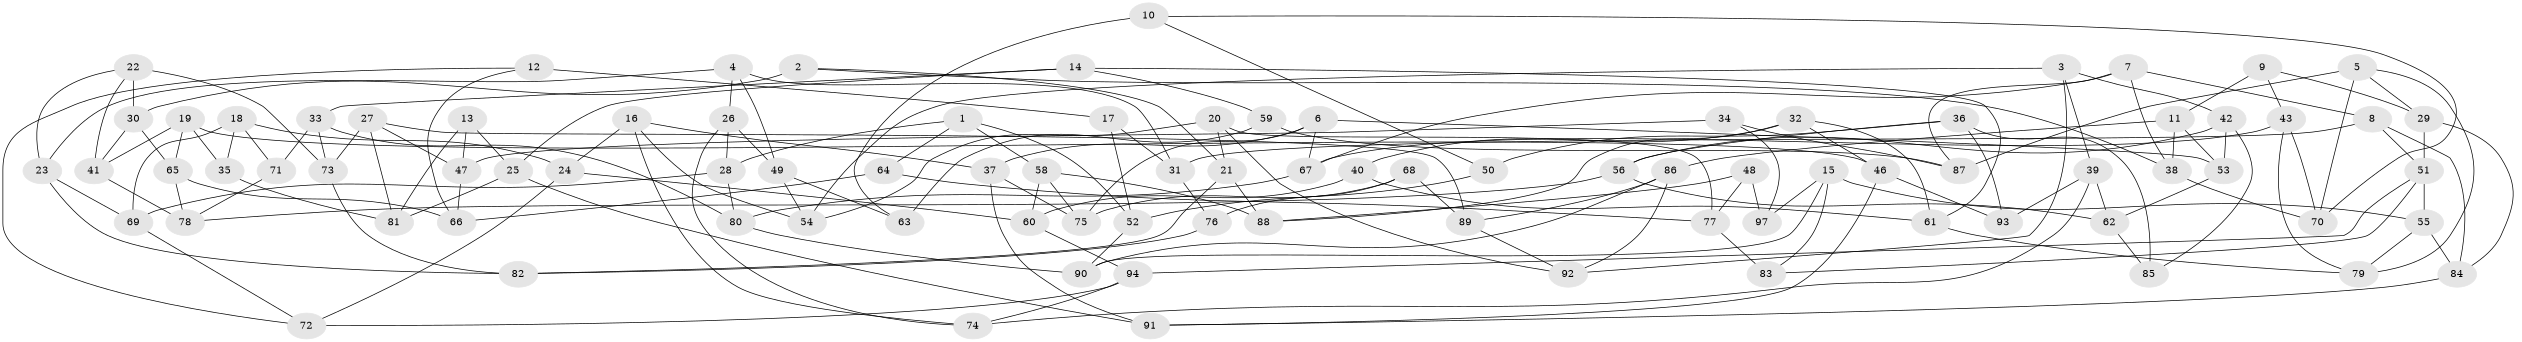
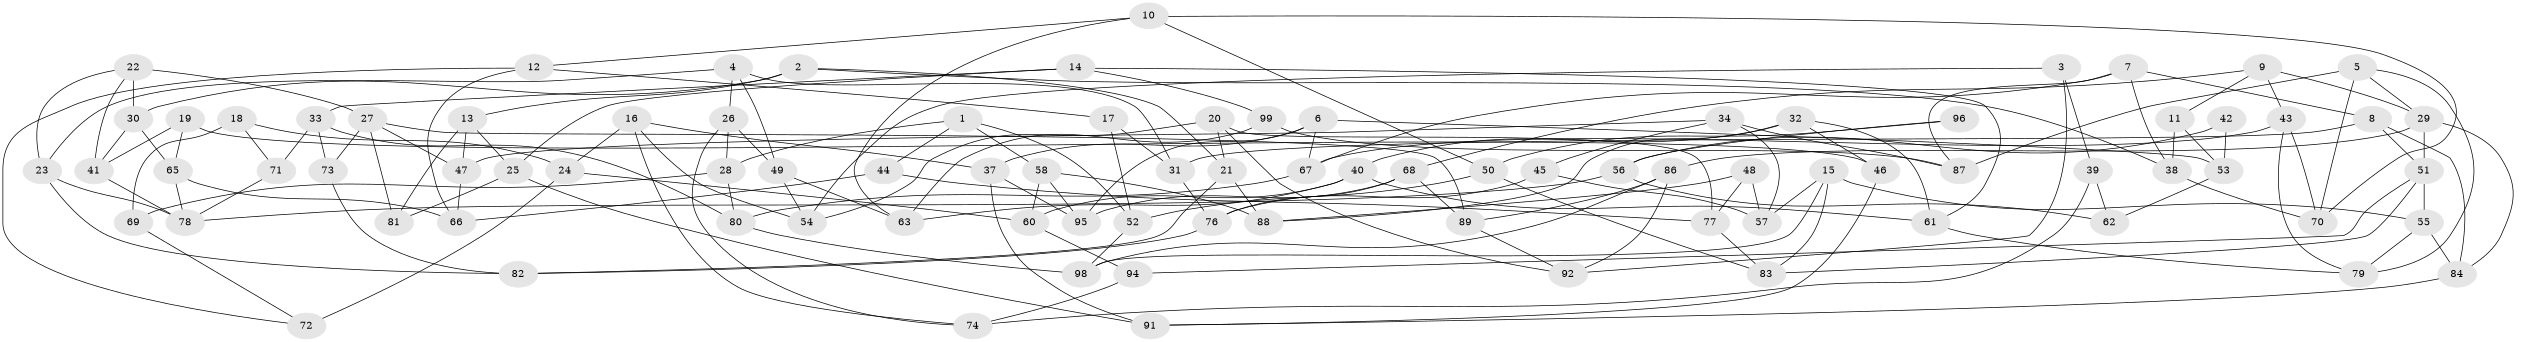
edge "10" -- "12": added
edge "3" -- "42": removed
edge "22" -- "73": now "22" -- "27"
edge "2" -- "13": added
edge "9" -- "68": added
node "59": label "59" -> "99"
node "36": label "36" -> "96"
edge "11" -- "86": now "29" -- "86"
node "35": removed
node "64": label "64" -> "44"
node "45": added
edge "23" -- "69": now "23" -- "78"
edge "40" -- "63": added
node "75": label "75" -> "95"
node "97": label "97" -> "57"
node "93": removed
edge "50" -- "83": added
node "90": label "90" -> "98"
node "85": removed
edge "94" -- "72": removed
